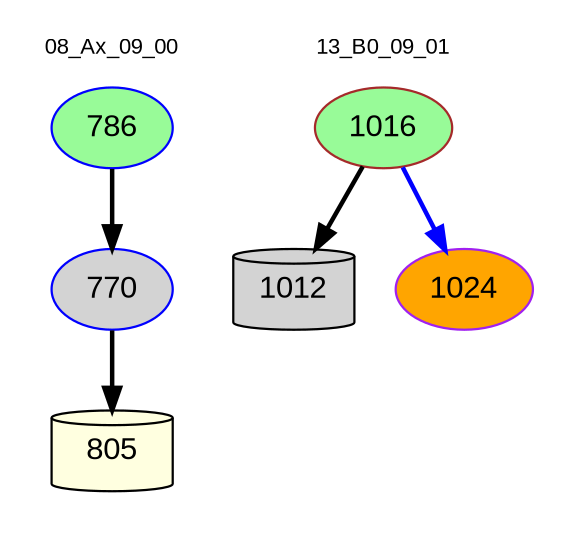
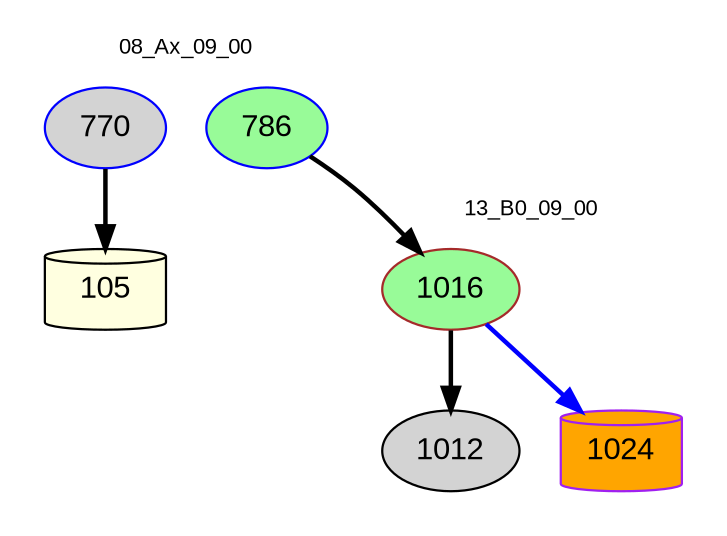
cluster "13_B0_09_01": label "13_B0_09_01" -> "13_B0_09_00"
edge "786" -> "770": now "786" -> "1016"
node "1012": shape cylinder -> ellipse
node "1024": shape ellipse -> cylinder
node "805": label "805" -> "105"
